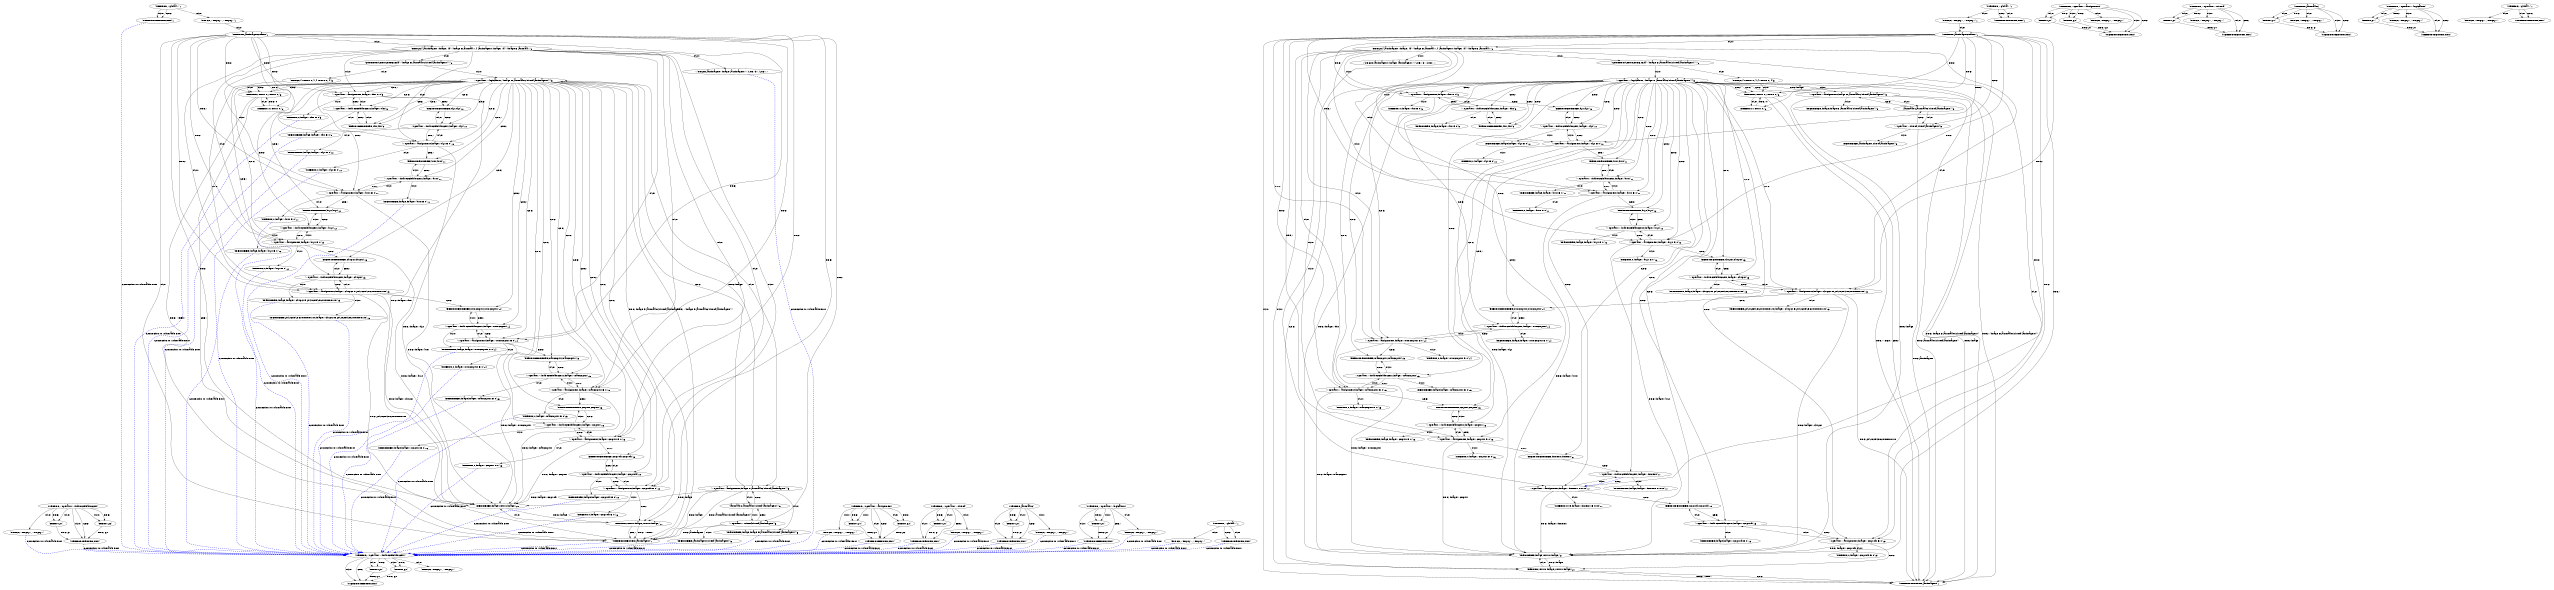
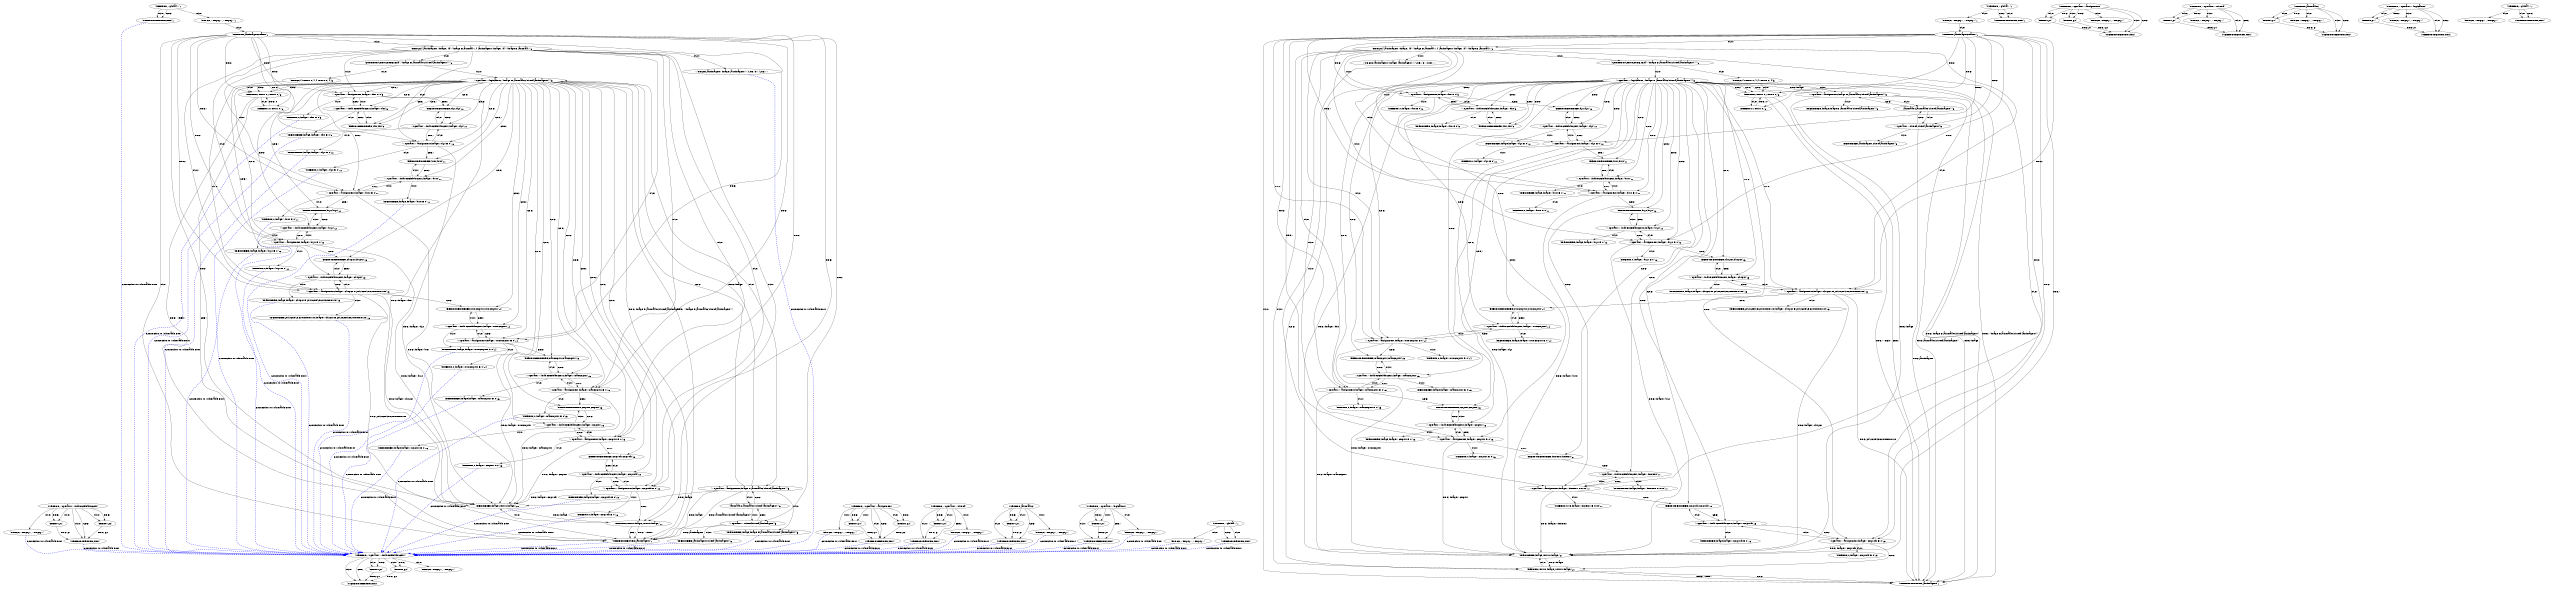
edge "(<operator>.indirectFieldAccess,image->inmem_)" -> "(<operator>.assignment,image->inmem_ = true)": color blue -> black
